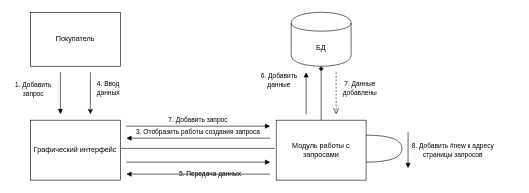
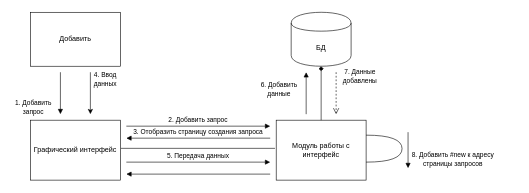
node "Покупатель": label "Покупатель" -> "Добавить"
node "6. Добавить данные": moved (279, 80) -> (279, 89)
node "4. Ввод данных": moved (108, 88) -> (105, 79)
node "7. Данные добавлены": moved (360, 88) -> (360, 76)
node "1. Добавить запрос": moved (33, 89) -> (33, 107)
node "7. Добавить запрос": label "7. Добавить запрос" -> "2. Добавить запрос"
node "3. Отобразить работы создания запроса": label "3. Отобразить работы создания запроса" -> "3. Отобразить страницу создания запроса"
node "Модуль работы с запросами": label "Модуль работы с запросами" -> "Модуль работы с интерфейс"
node "8. Добавить #new к адресустраницы запросов": moved (453, 150) -> (453, 159)
node "5. Передача данных": moved (210, 174) -> (198, 156)
